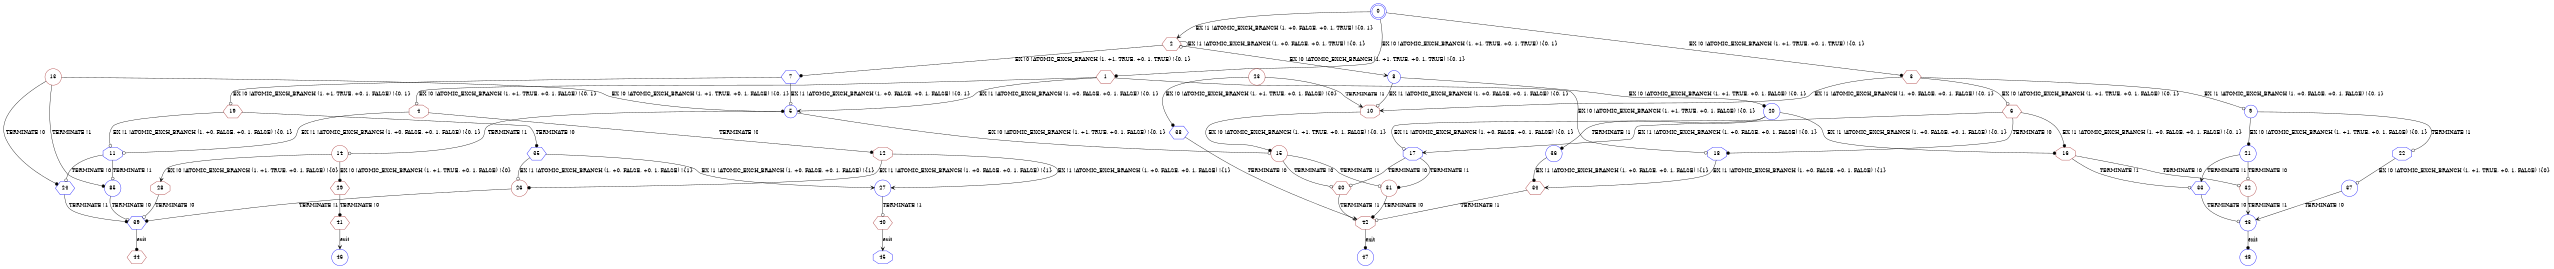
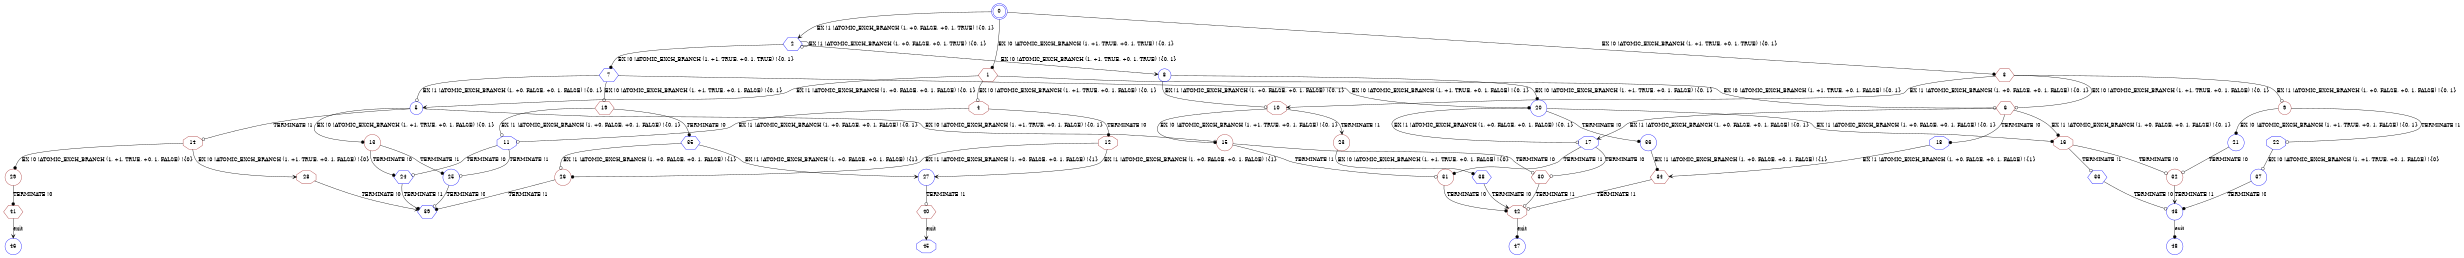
node "2": color brown -> blue
edge "7" -> "20": added, label "EX !0 !ATOMIC_EXCH_BRANCH (1, +1, TRUE, +0, 1, FALSE) !{0, 1}"
edge "23" -> "10": reversed
edge "13" -> "5": reversed
edge "1" -> "18": now "1" -> "6"
node "9": color blue -> brown
edge "20" -> "36": label "TERMINATE !1" -> "TERMINATE !0"
node "14": shape circle -> octagon
edge "21" -> "33": removed, label "TERMINATE !1"
node "85": label "85" -> "25"
node "29": shape hexagon -> circle
edge "37" -> "43": arrowhead vee -> dot
edge "28" -> "39": arrowhead odot -> vee
node "44": removed
